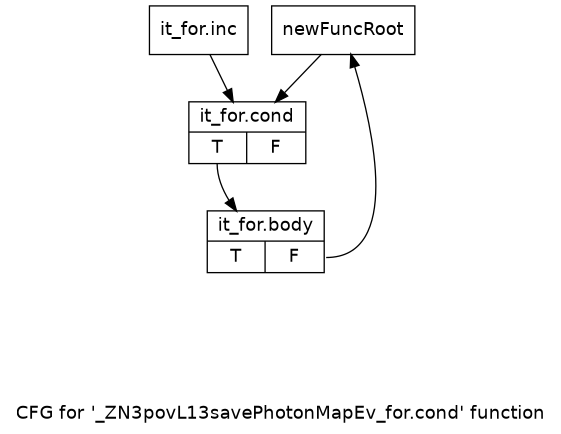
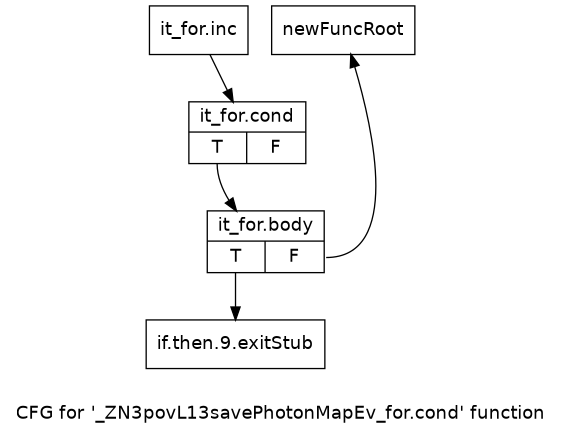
edge "newFuncRoot" -> "it_for.cond": removed
node "if.then.9.exitStub": added
